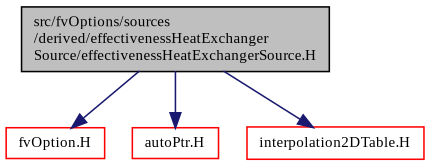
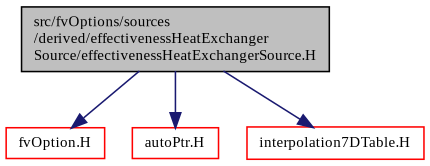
node "interpolation2DTable.H": label "interpolation2DTable.H" -> "interpolation7DTable.H"
